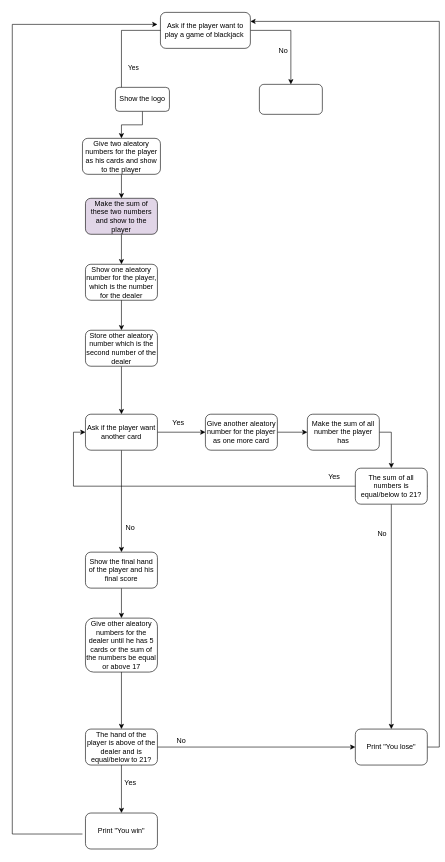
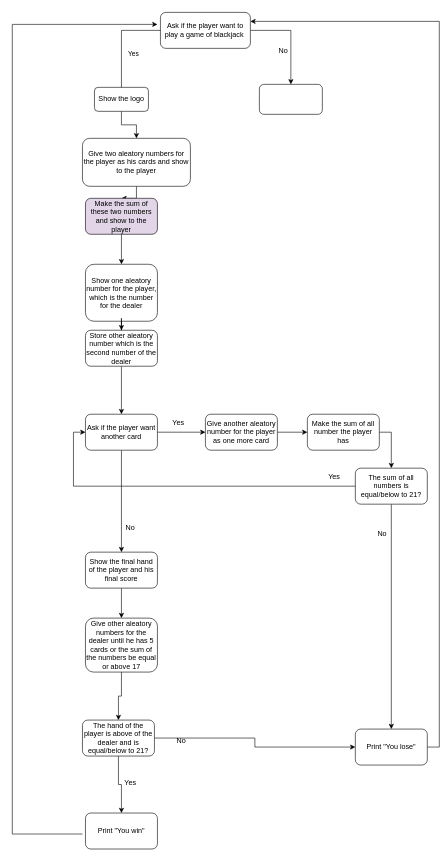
node "Show the logo": moved (143, 99) -> (122, 99)
node "Give two aleatory numbers for the player as his cards and show to the player": size 78x36 -> 108x48
node "Show one aleatory number for the player, which is the number for the dealer": size 72x36 -> 72x57
node "The hand of the player is above of the dealer and is equal/below to 21?": moved (122, 747) -> (119, 738)
